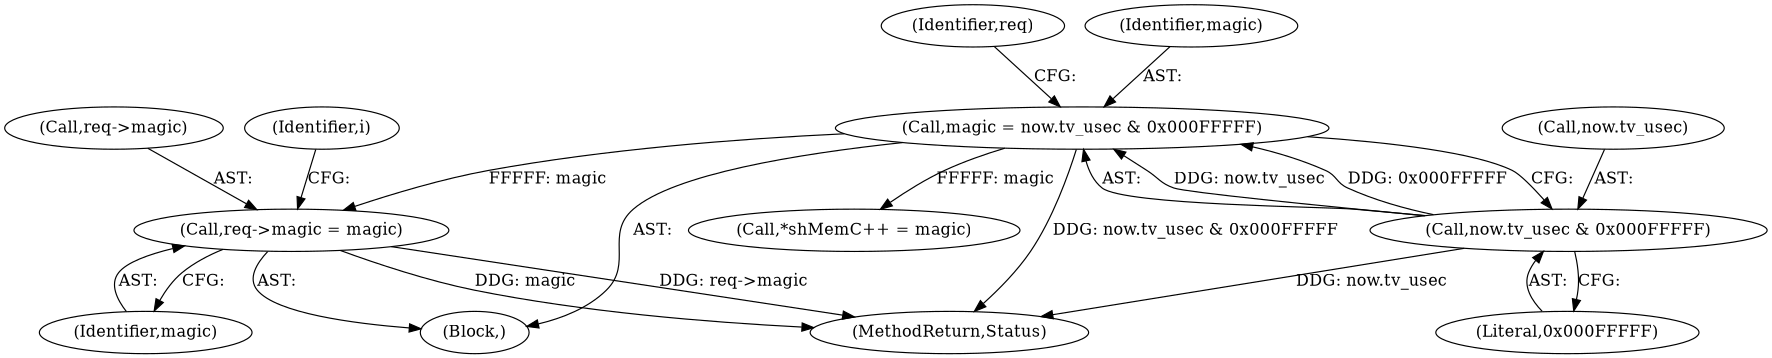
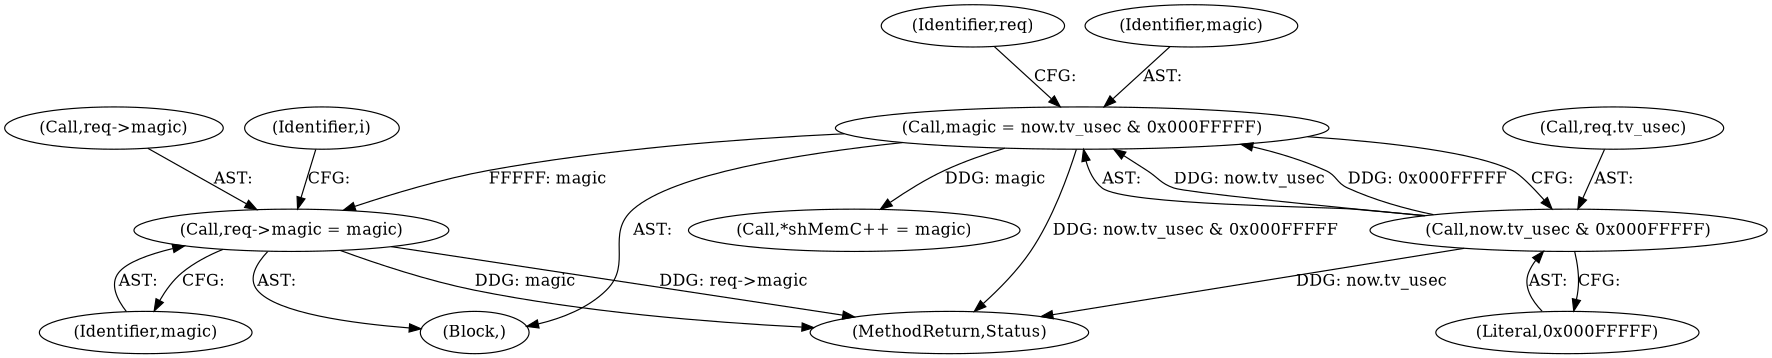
node "(Call,now.tv_usec)": label "(Call,now.tv_usec)" -> "(Call,req.tv_usec)"
edge "(Call,magic = now.tv_usec & 0x000FFFFF)" -> "(Call,*shMemC++ = magic)": label "FFFFF: magic" -> "DDG: magic"
